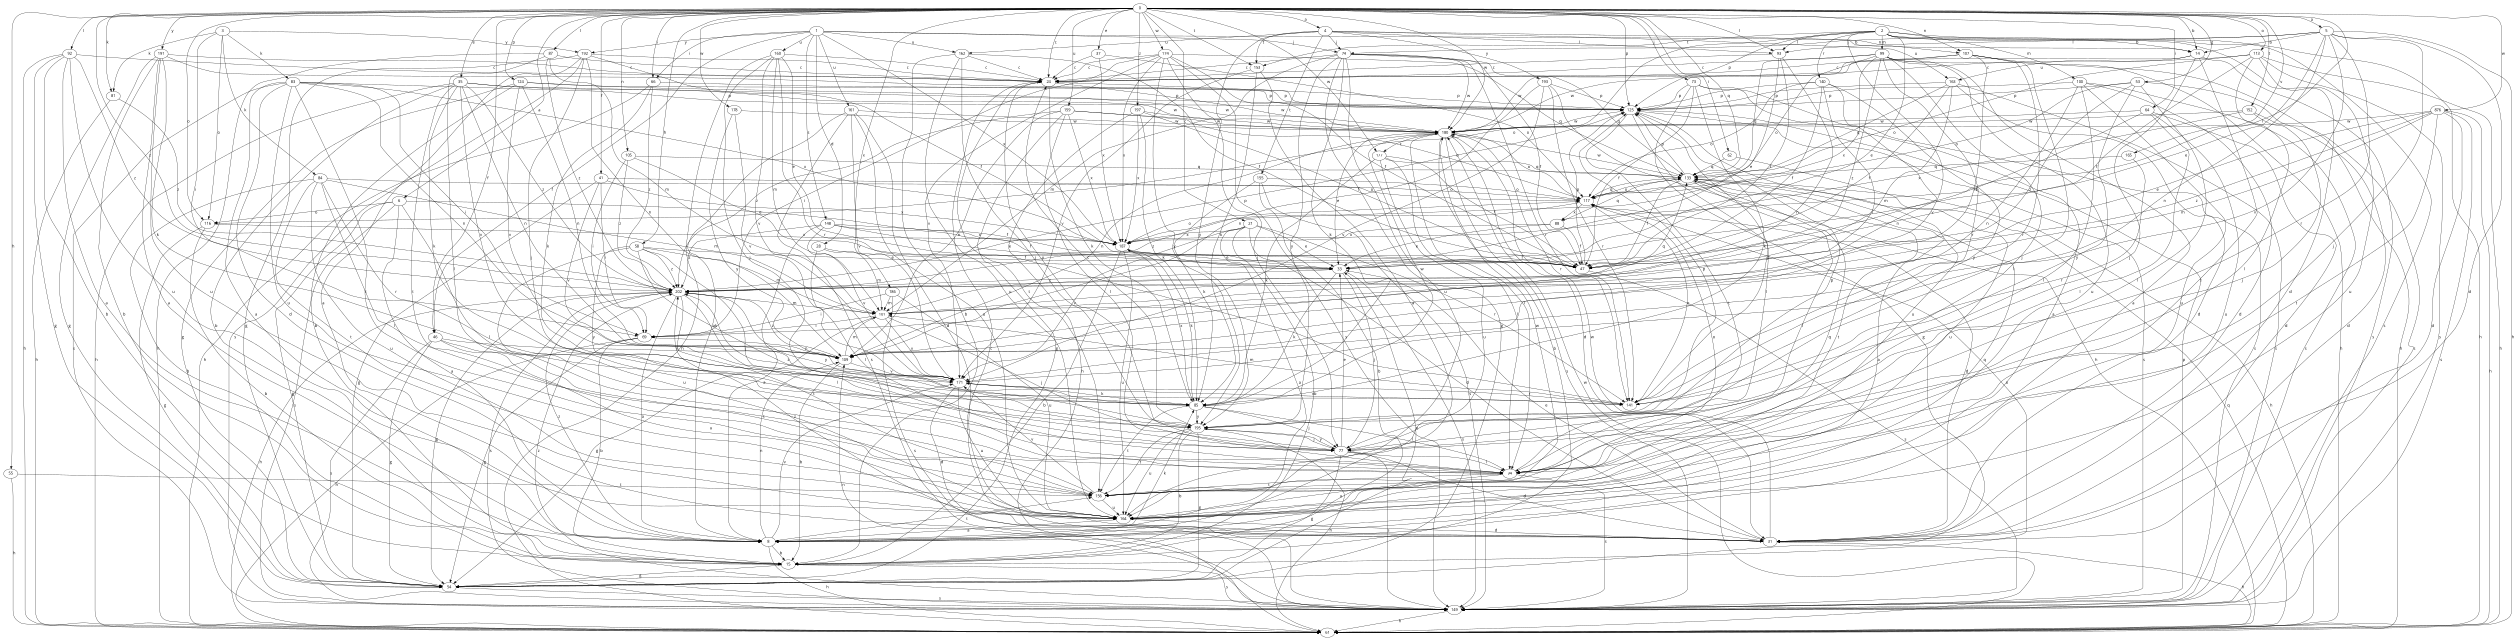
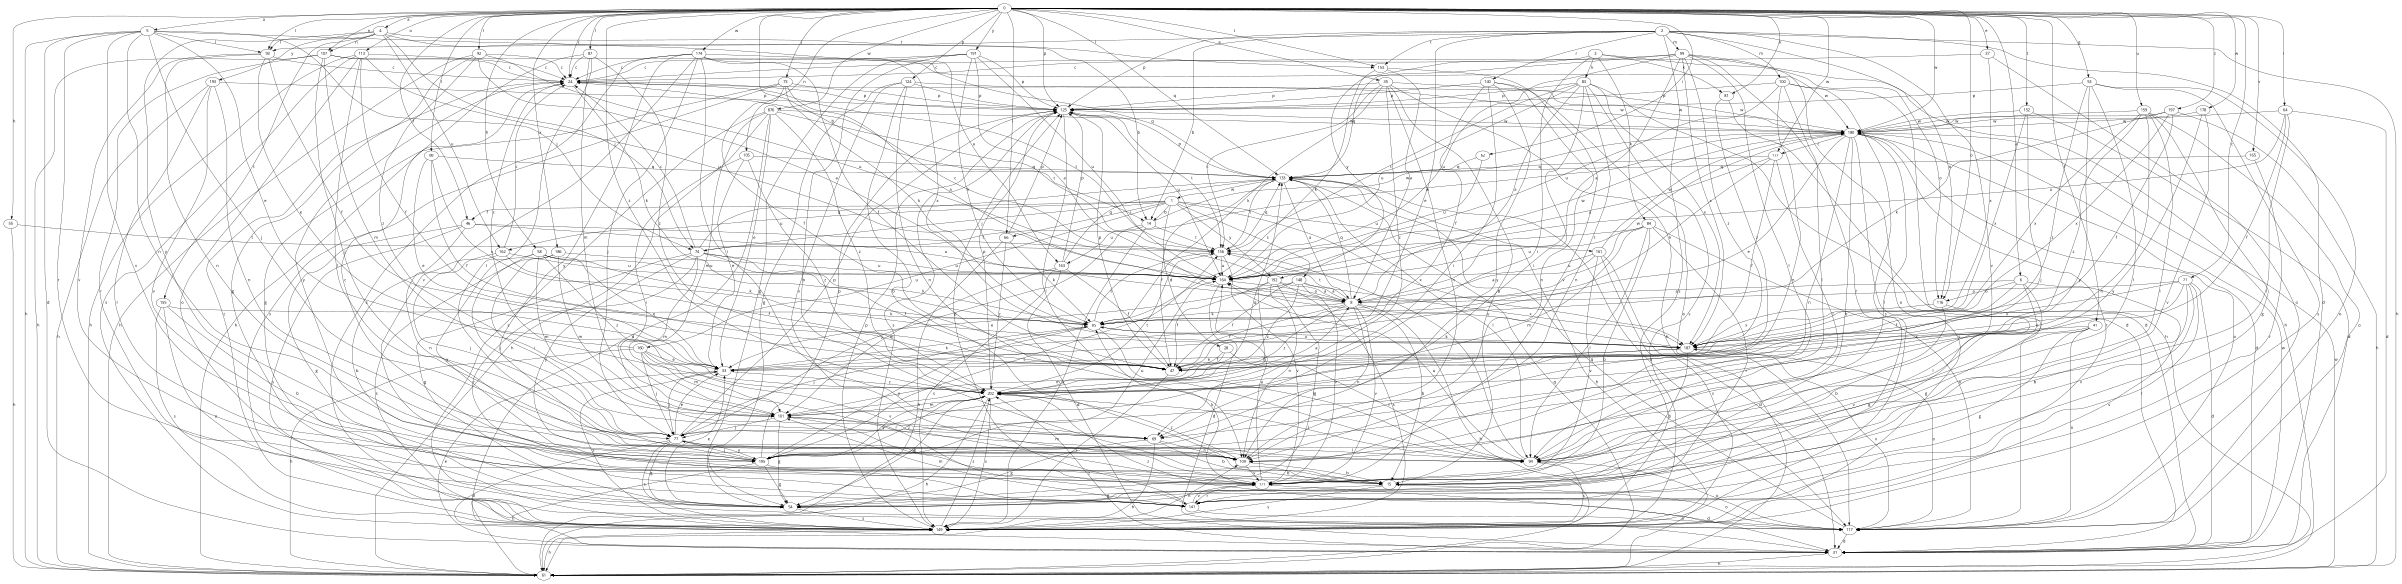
edge "133" -> "180": now "133" -> "1"
edge "117" -> "88": now "117" -> "187"
edge "8" -> "47": added, label "f"
edge "35" -> "171": now "93" -> "171"
edge "92" -> "15": removed, label "b"
